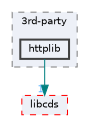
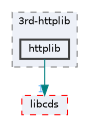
cluster "3rd-party": label "3rd-party" -> "3rd-httplib"
